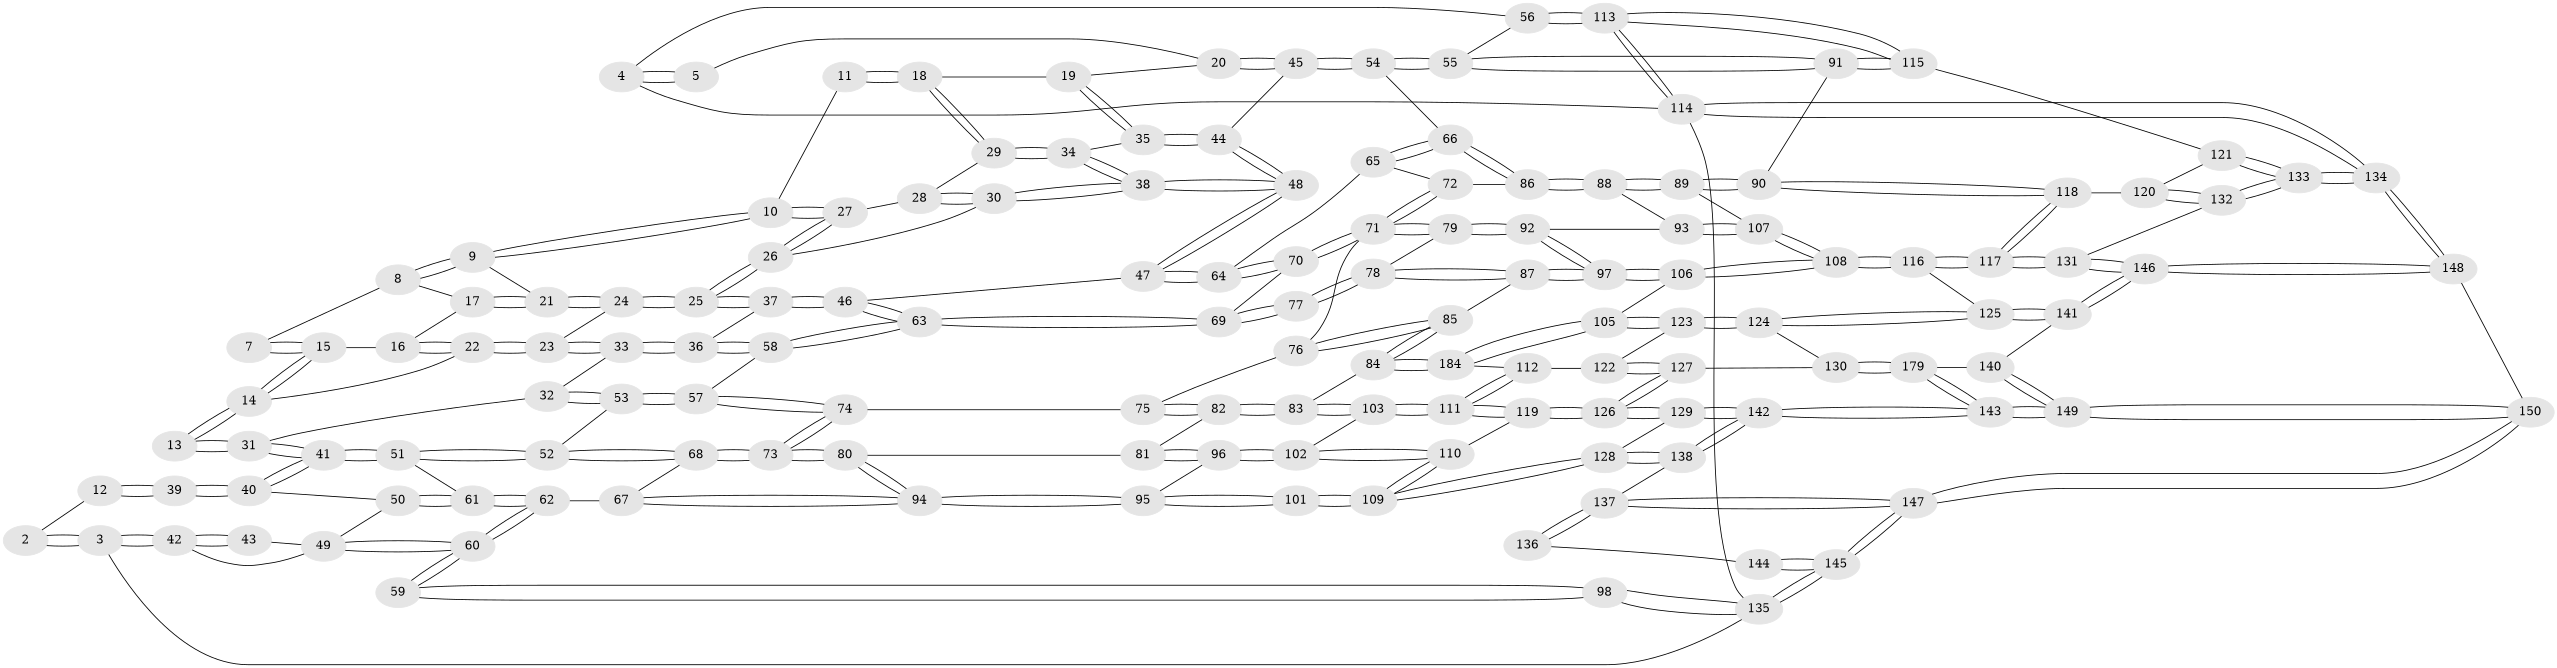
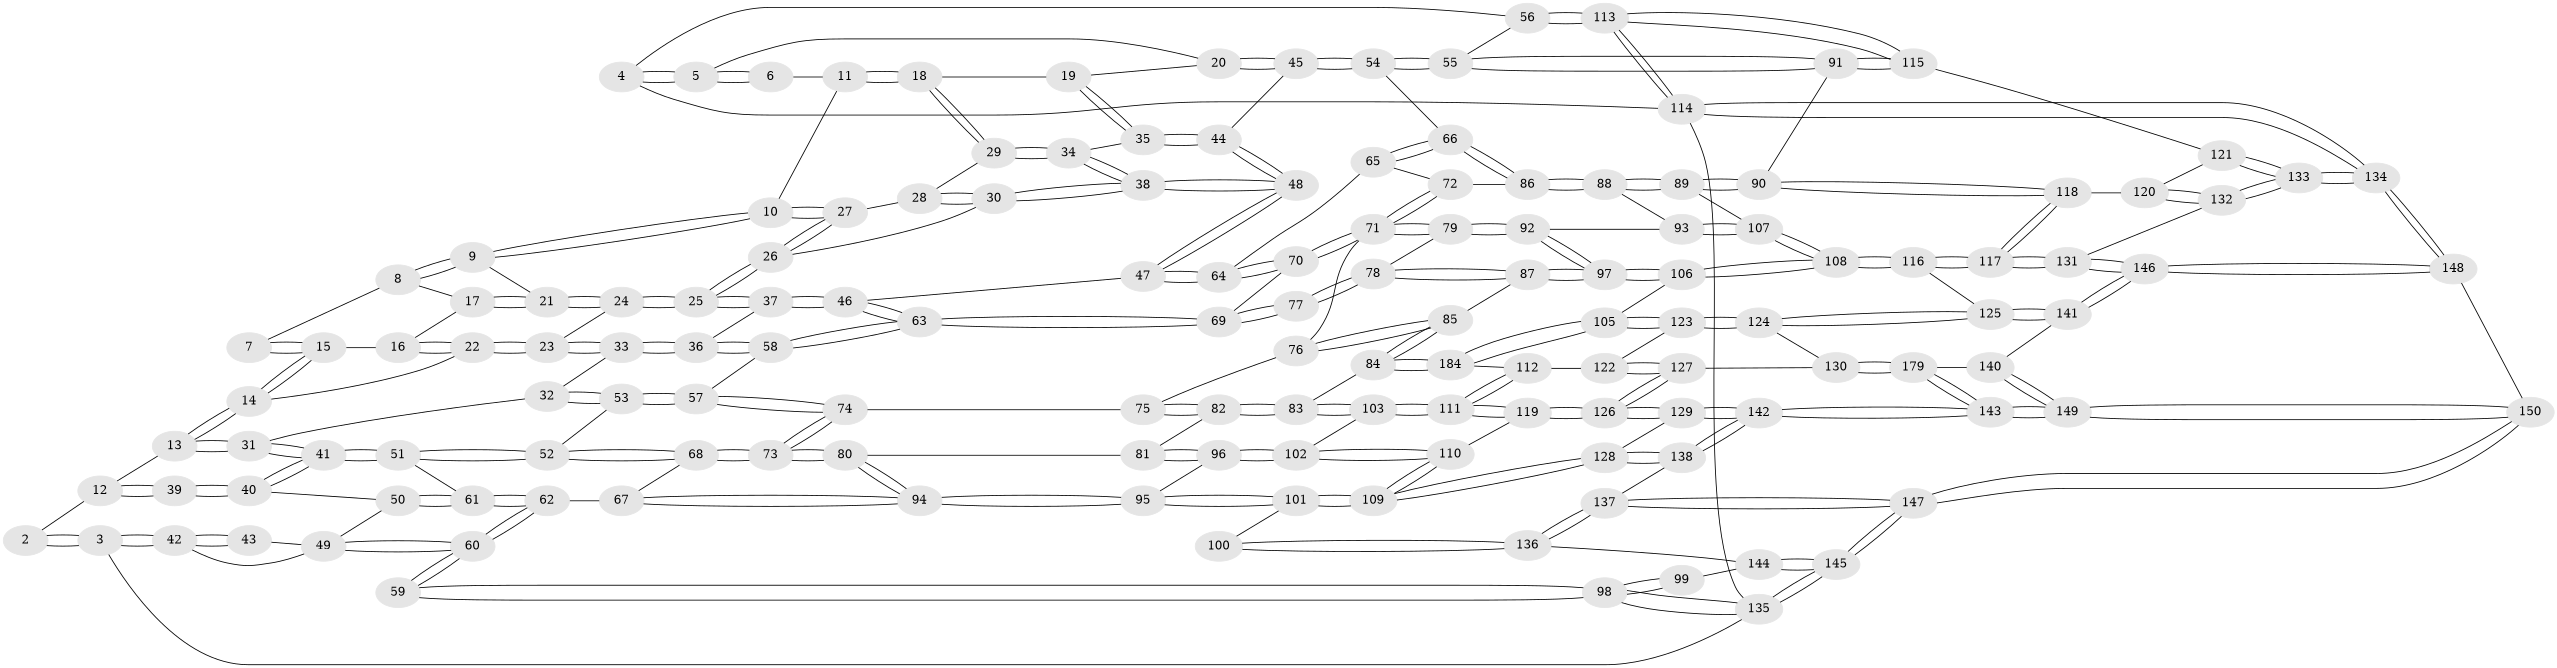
node "6": added
edge "13" -- "12": added
node "100": added
node "99": added
